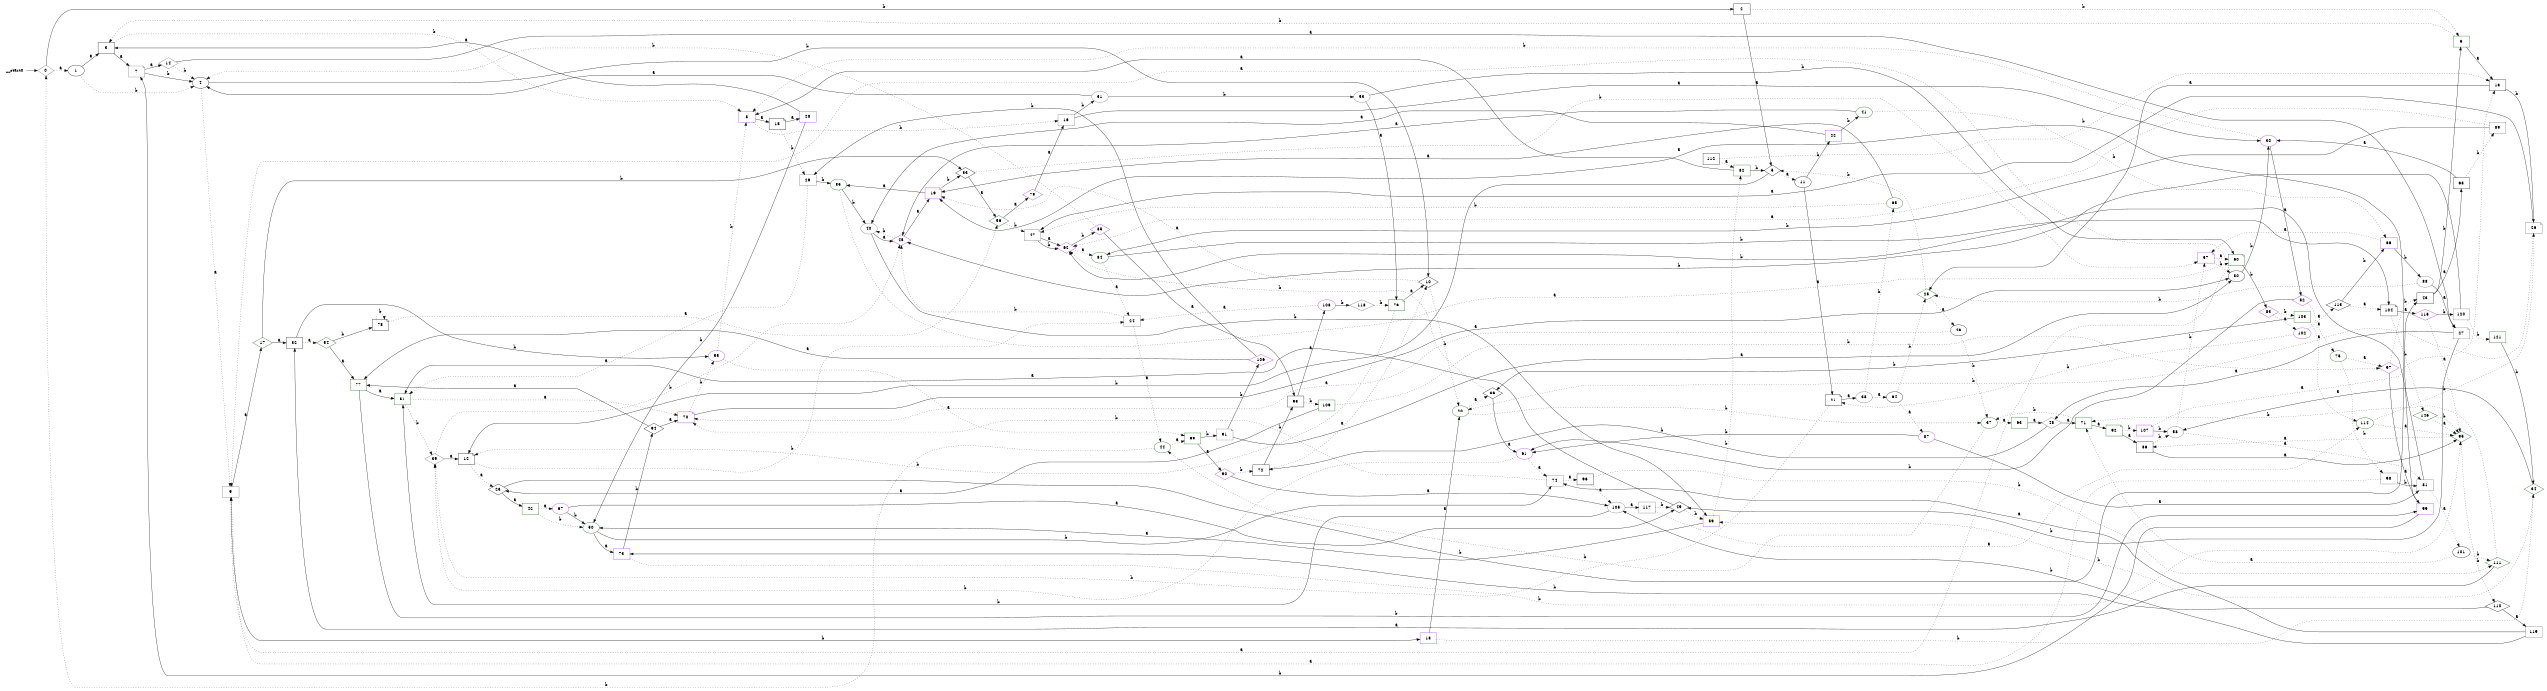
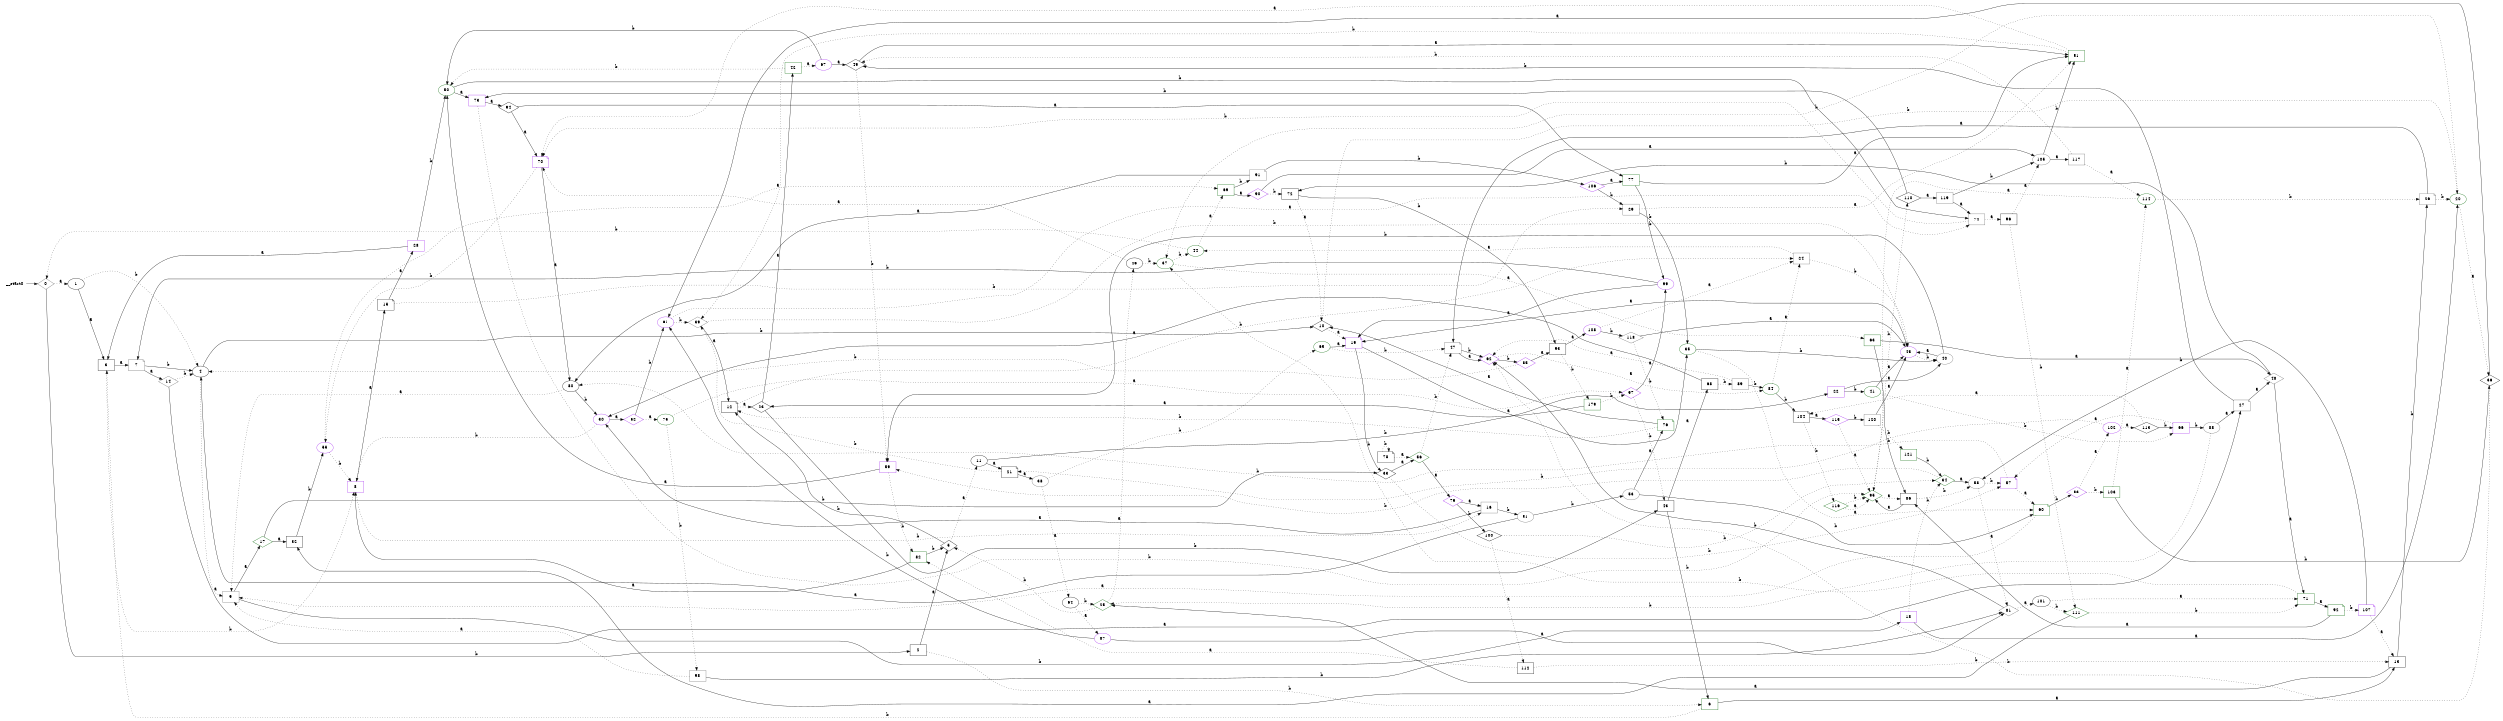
node "45": shape diamond -> ellipse
edge "120" -> "45": label "b" -> "a"
edge "118" -> "45": added, label "a"
node "54": removed
node "109": label "109" -> "179"
node "146": label "146" -> "116"
edge "63" -> "86": added, label "b"
node "81": shape box -> diamond
edge "73" -> "94": label "b" -> "a"
node "99": shape box -> ellipse
node "100": added
